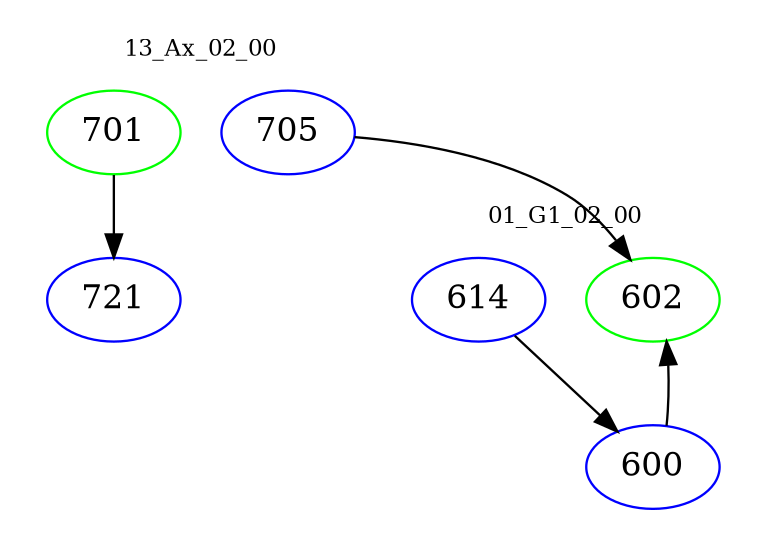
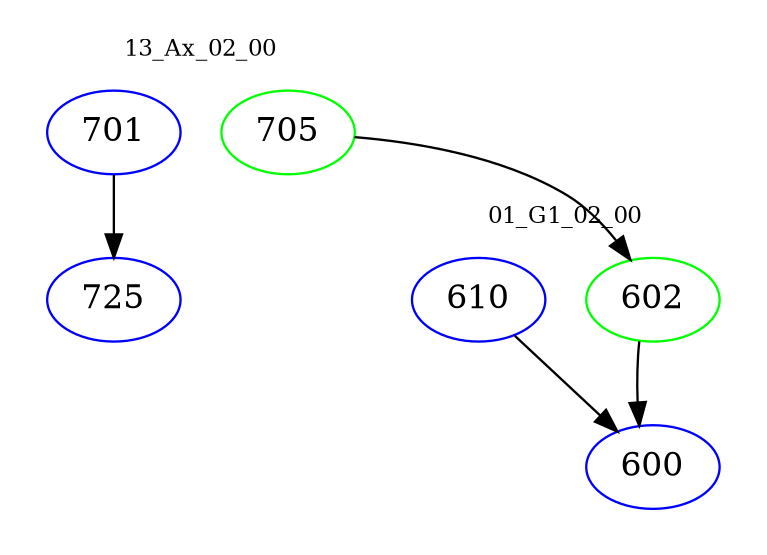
node "701": color green -> blue
node "705": color blue -> green
node "721": label "721" -> "725"
node "614": label "614" -> "610"
edge "600" -> "602": reversed
